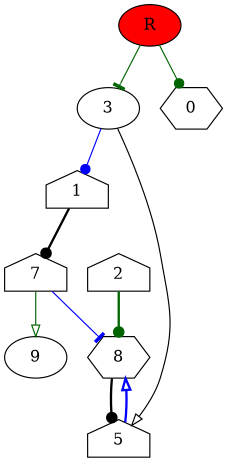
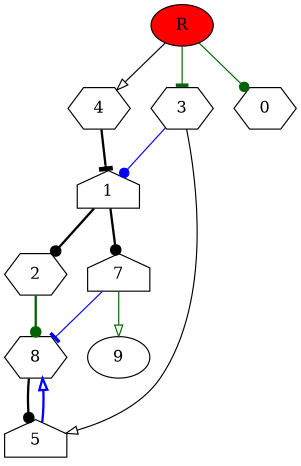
node "4": added
node "3": shape ellipse -> hexagon
edge "1" -> "2": added
node "2": shape house -> hexagon
